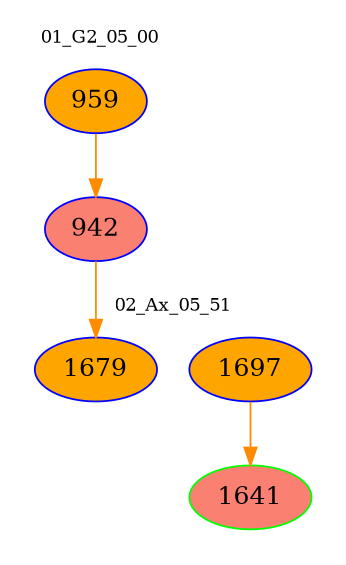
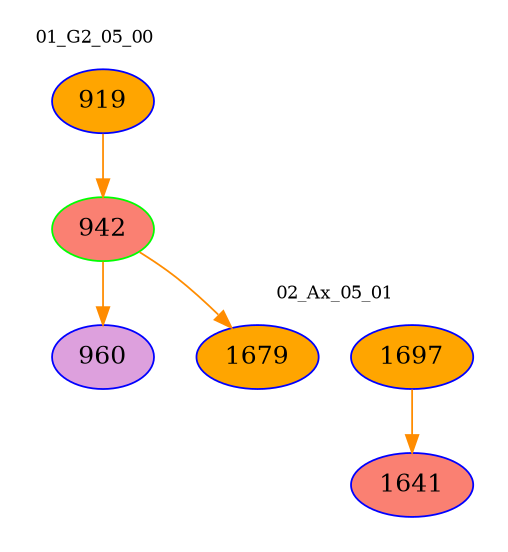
node "959": label "959" -> "919"
node "942": color blue -> green
cluster "02_Ax_05_51": label "02_Ax_05_51" -> "02_Ax_05_01"
node "960": added
node "1641": color green -> blue
